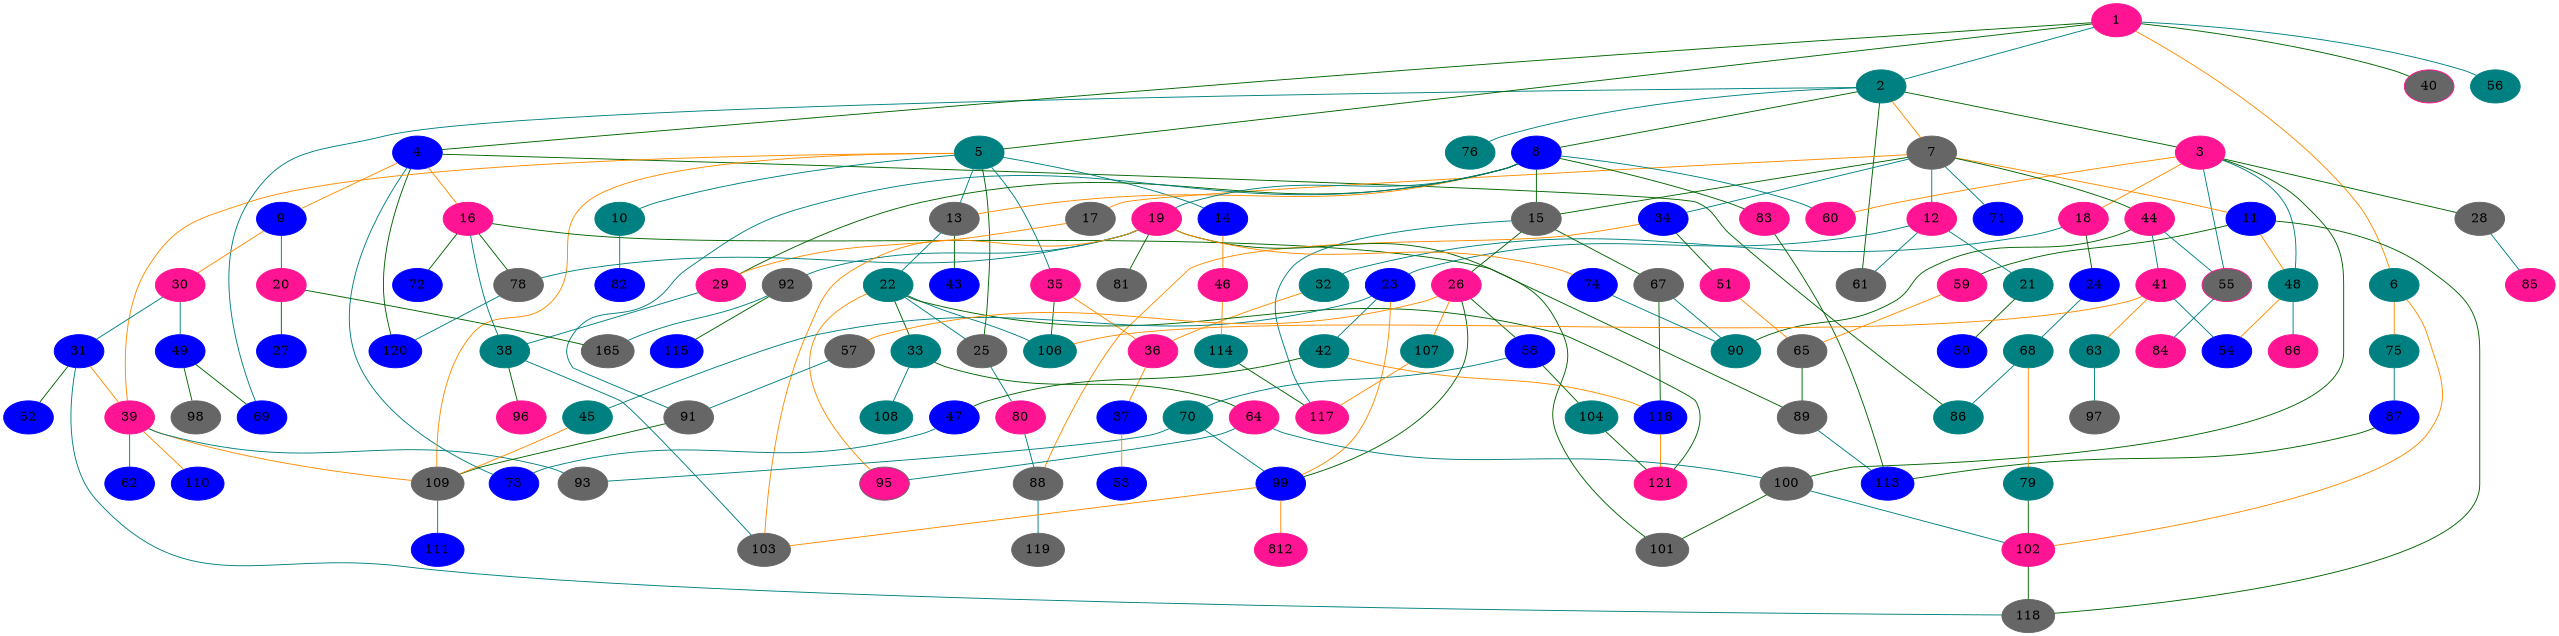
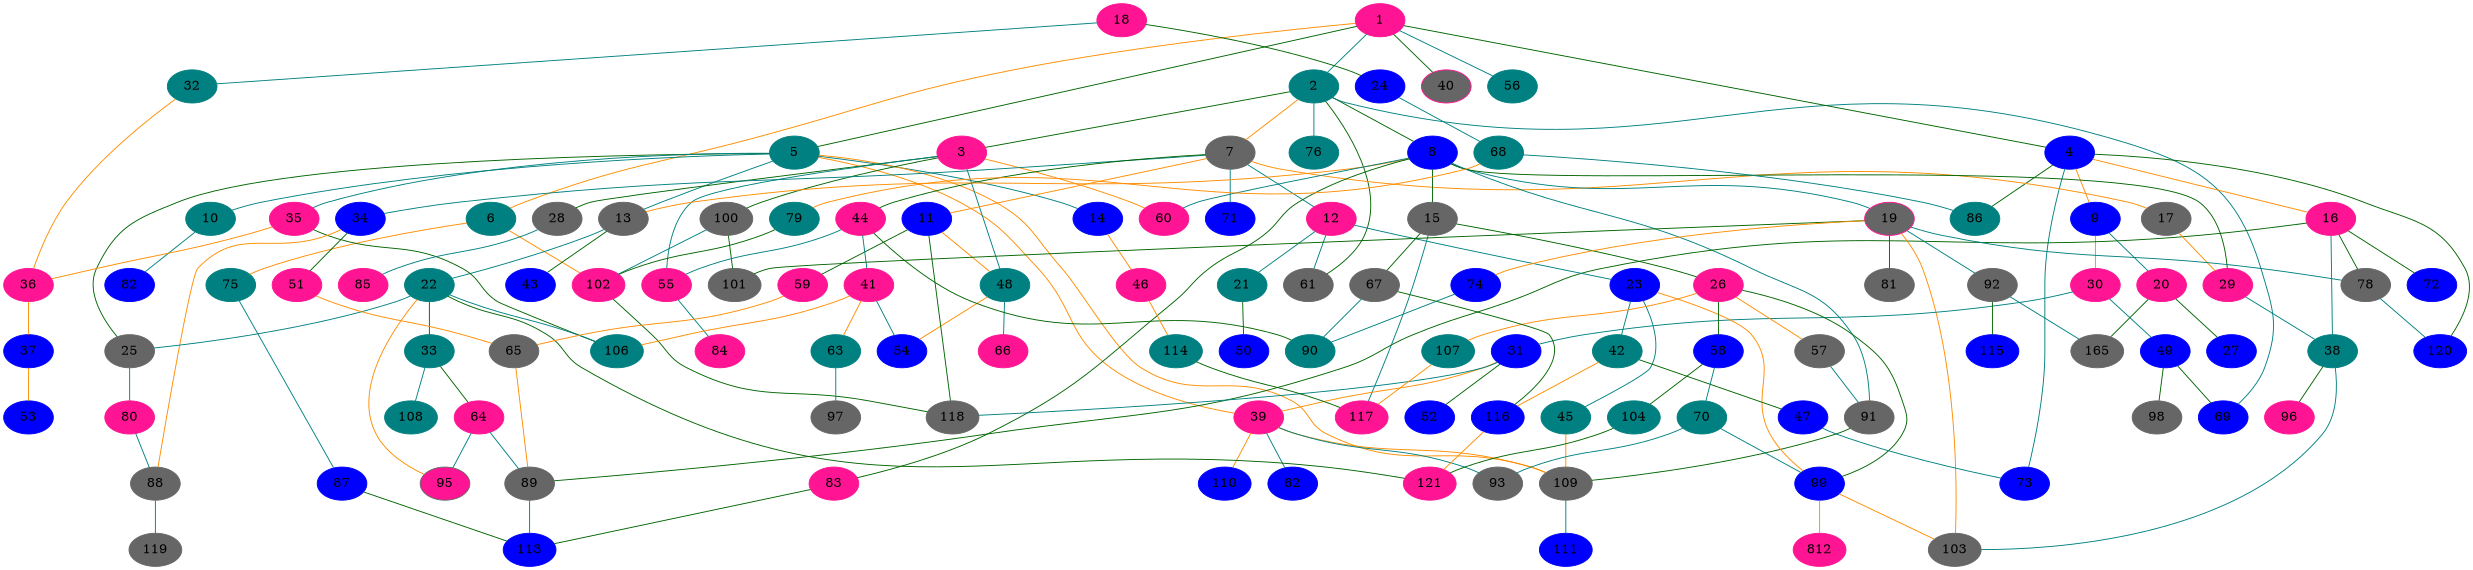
edge "7" -- "15": removed
edge "3" -- "18": removed
node "19": fillcolor deeppink -> gray40
node "55": fillcolor gray40 -> deeppink
edge "65" -- "89": color darkgreen -> darkorange
edge "64" -- "100": now "64" -- "89"
